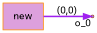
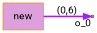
edge "new" -> "o_0": label "(0,0)" -> "(0,6)"
